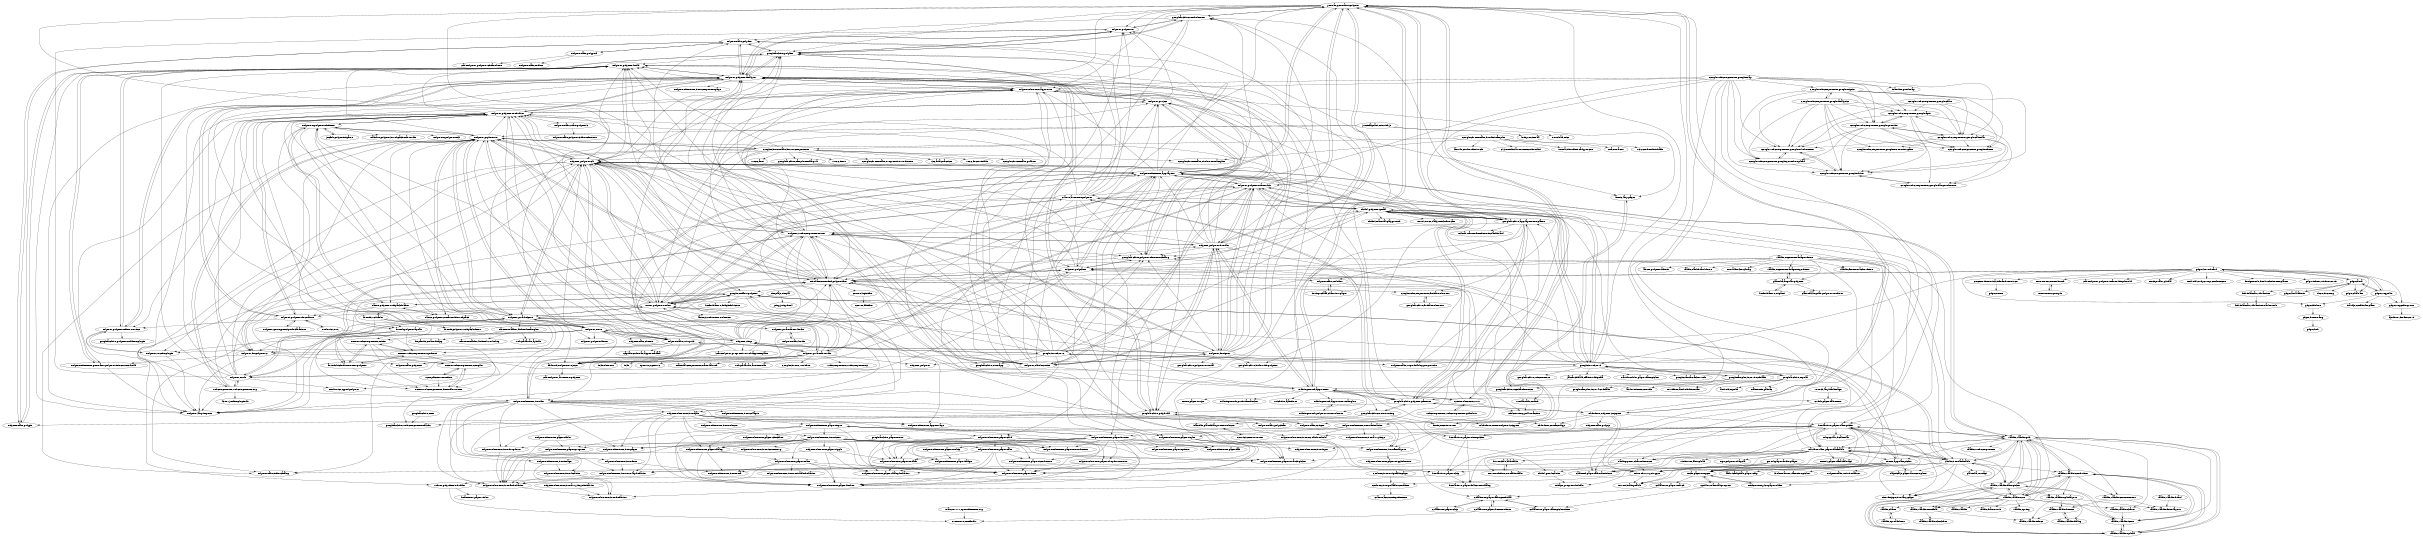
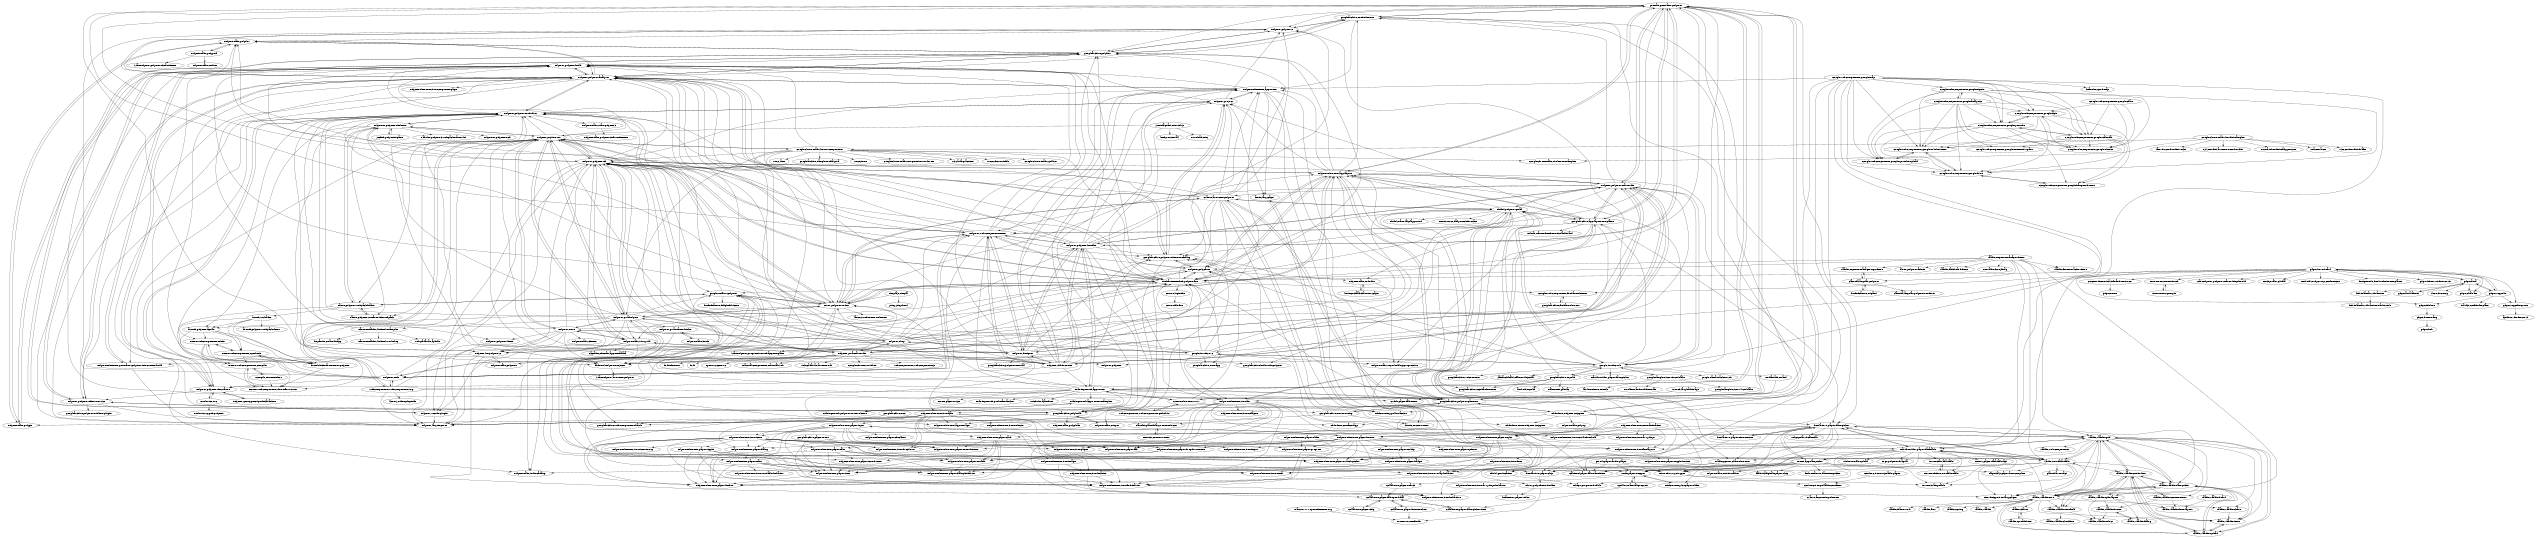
edge "Polymer/tools" -> "Buslowicz/typed-polymer": now "Polymer/tools" -> "Polymer/polymer-decorators"
node "bendavis78/paper-time-picker": label "bendavis78/paper-time-picker" -> "bendavis78/paper-time-memos"
edge "PolymerElements/paper-dropdown-menu" -> "PolymerElements/iron-overlay-behavior": now "PolymerElements/paper-styles" -> "PolymerElements/iron-overlay-behavior"
node "bendavis78/paper-fullscreen-dialog": removed
node "vaadin/flow": added
